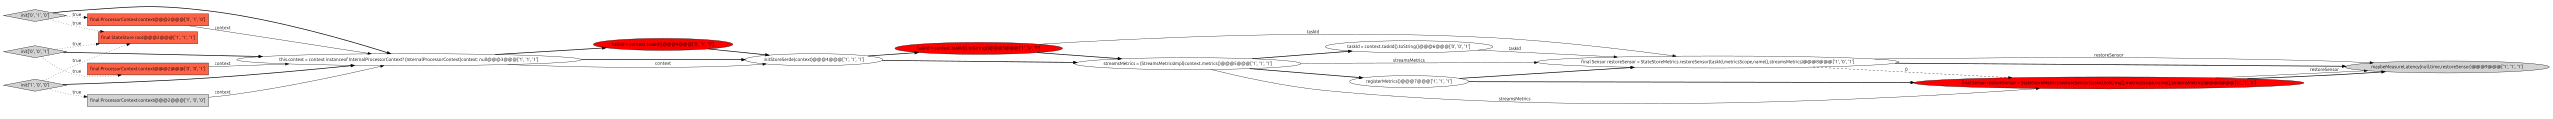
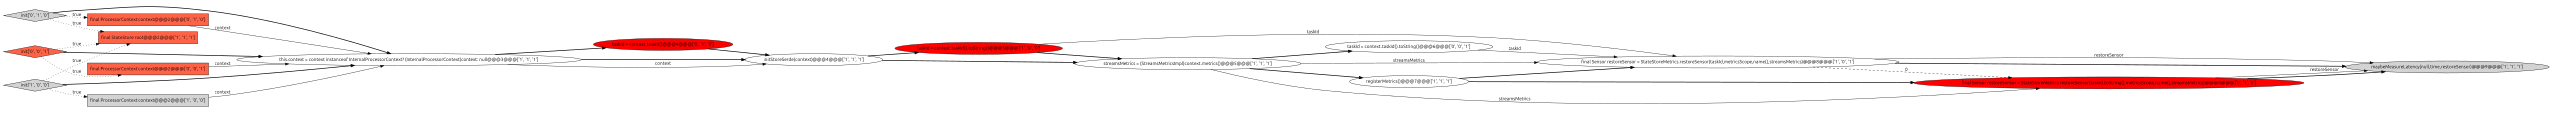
node "init['0', '0', '1']": fillcolor lightgray -> tomato
